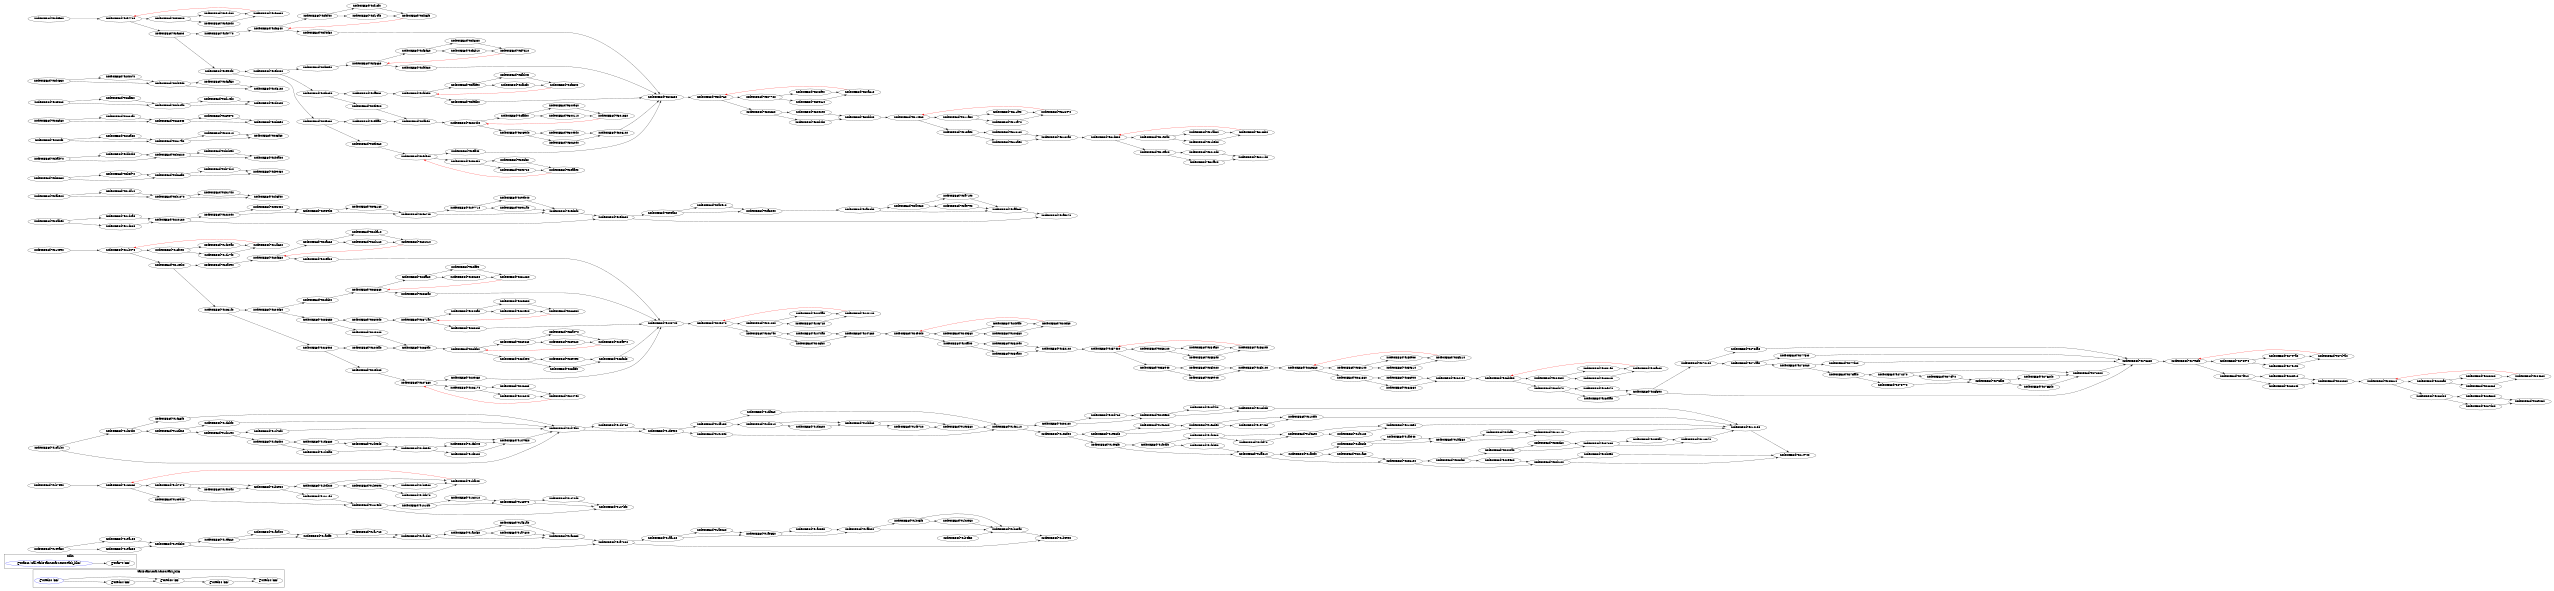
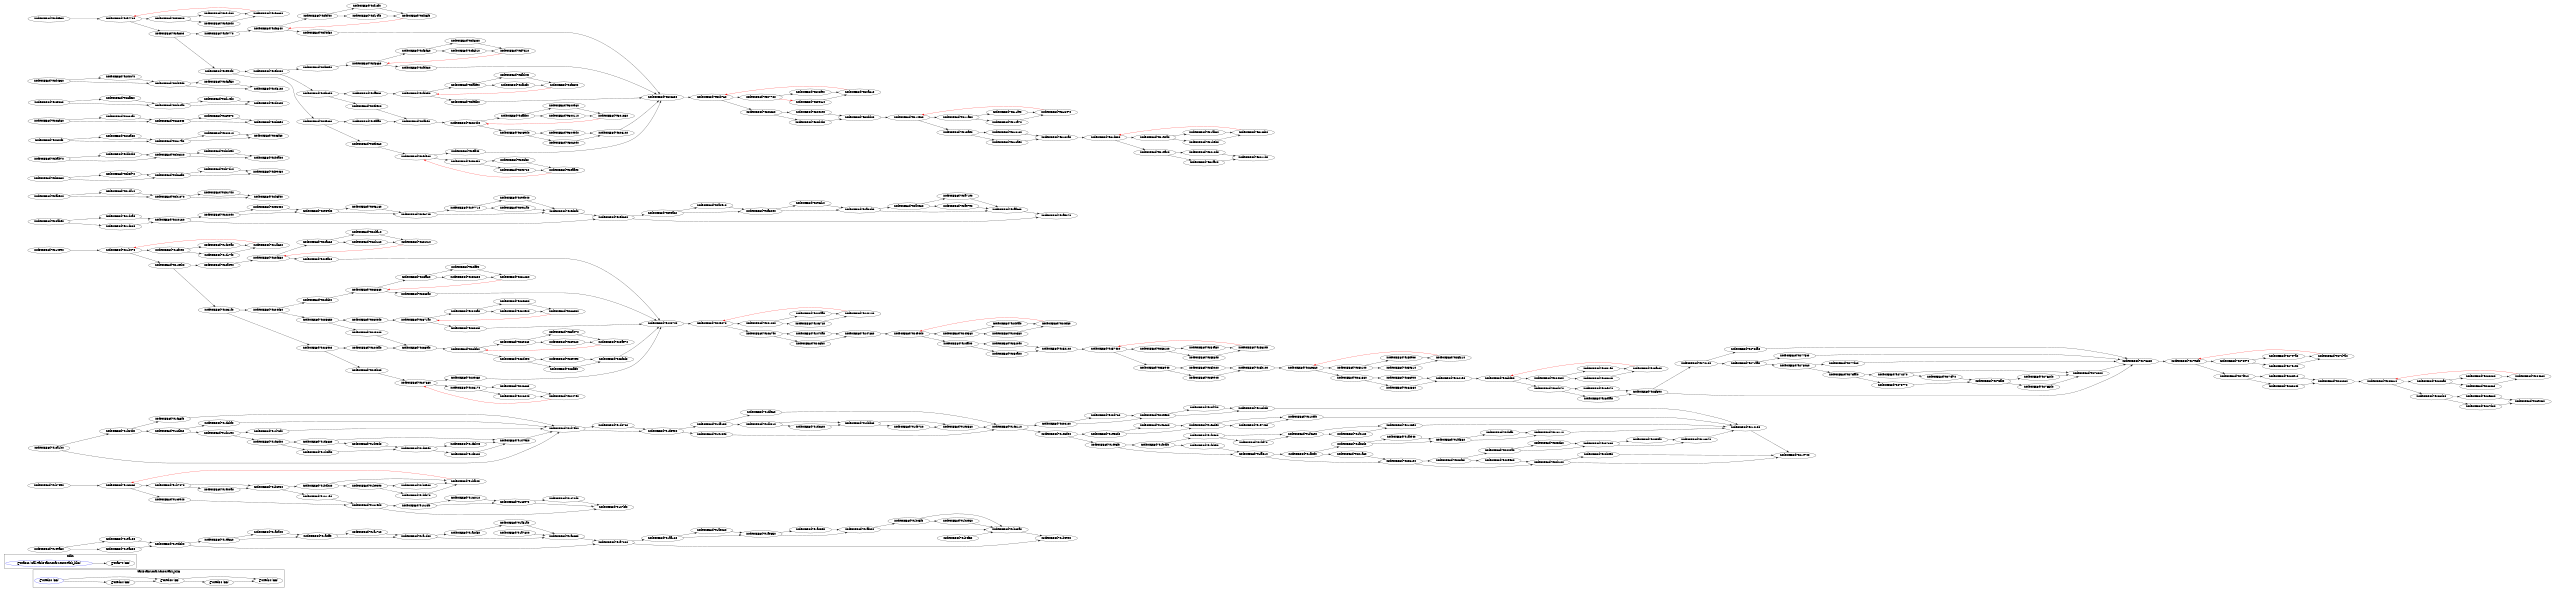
edge "node0x558d7e307720" -> "node0x558d7e309c10": color black -> red
node "node0x558d7e296f10": added
edge "node0x558d7e1a2d50" -> "node0x558d7e1a7800": removed
